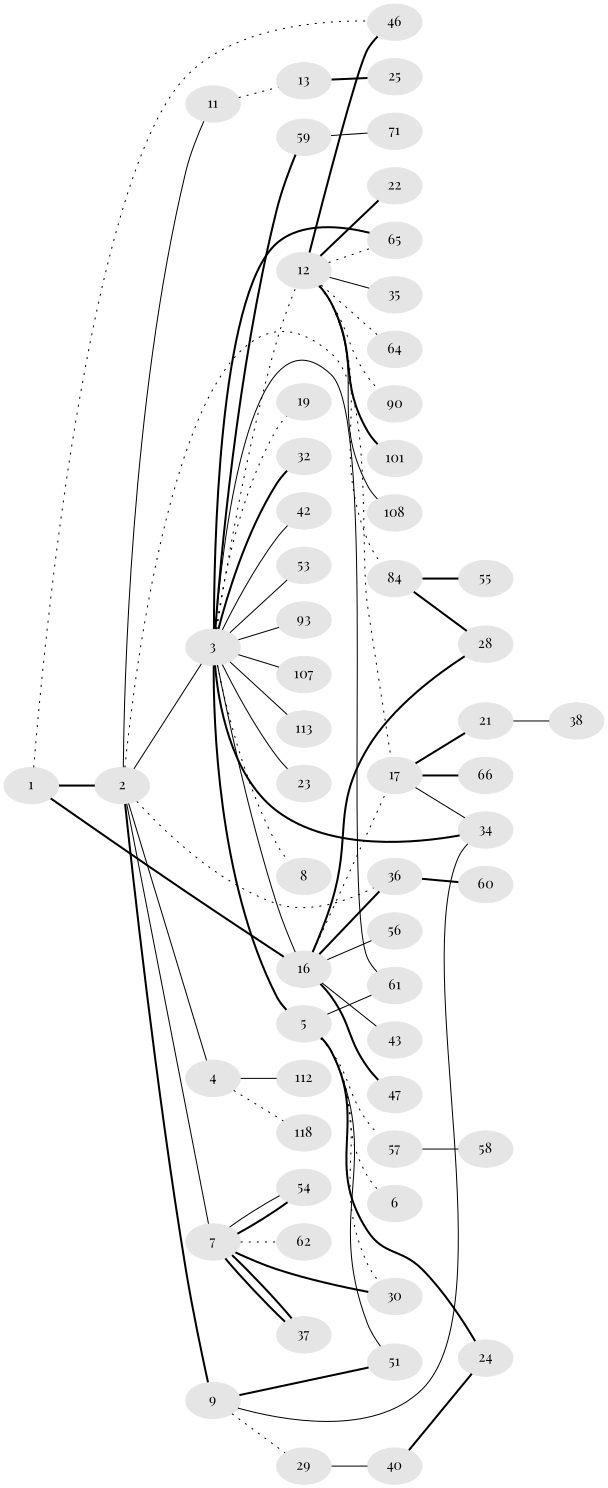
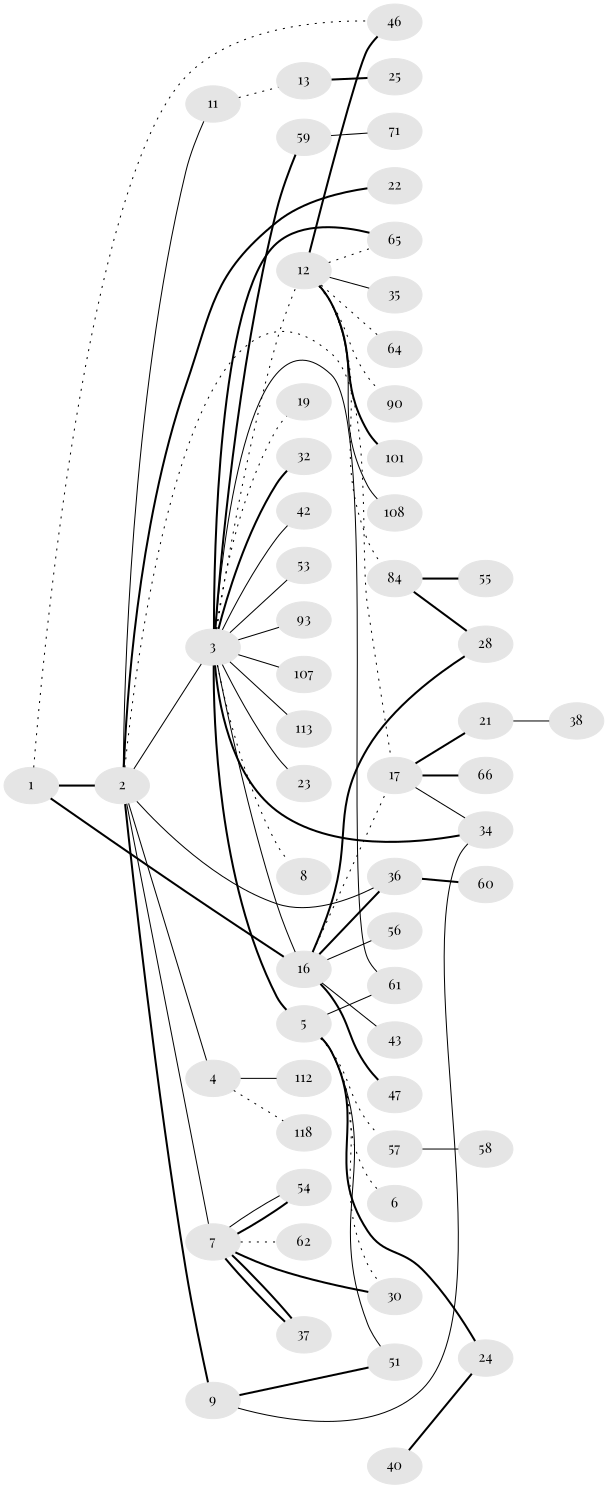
edge "22" -- "12": now "22" -- "2"
edge "2" -- "36": style dotted -> solid
node "29": removed
